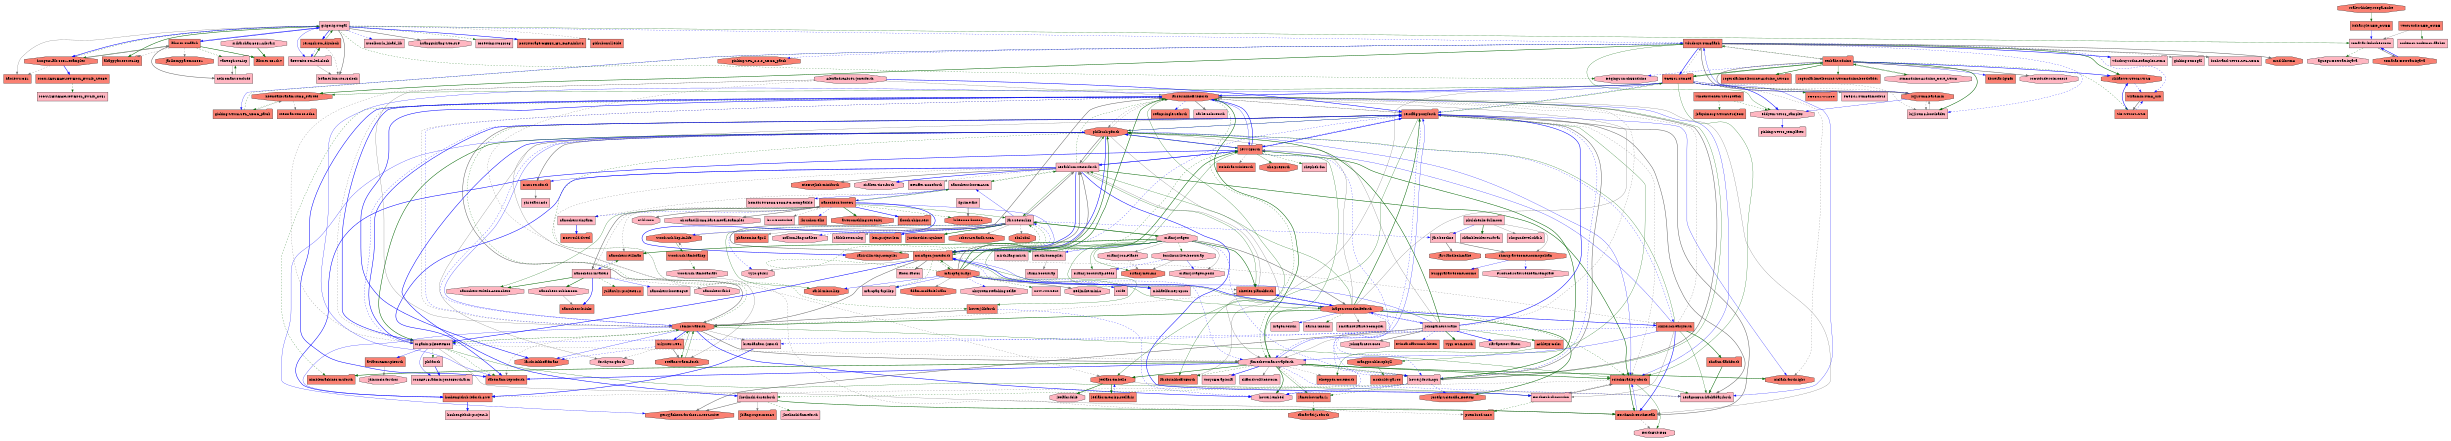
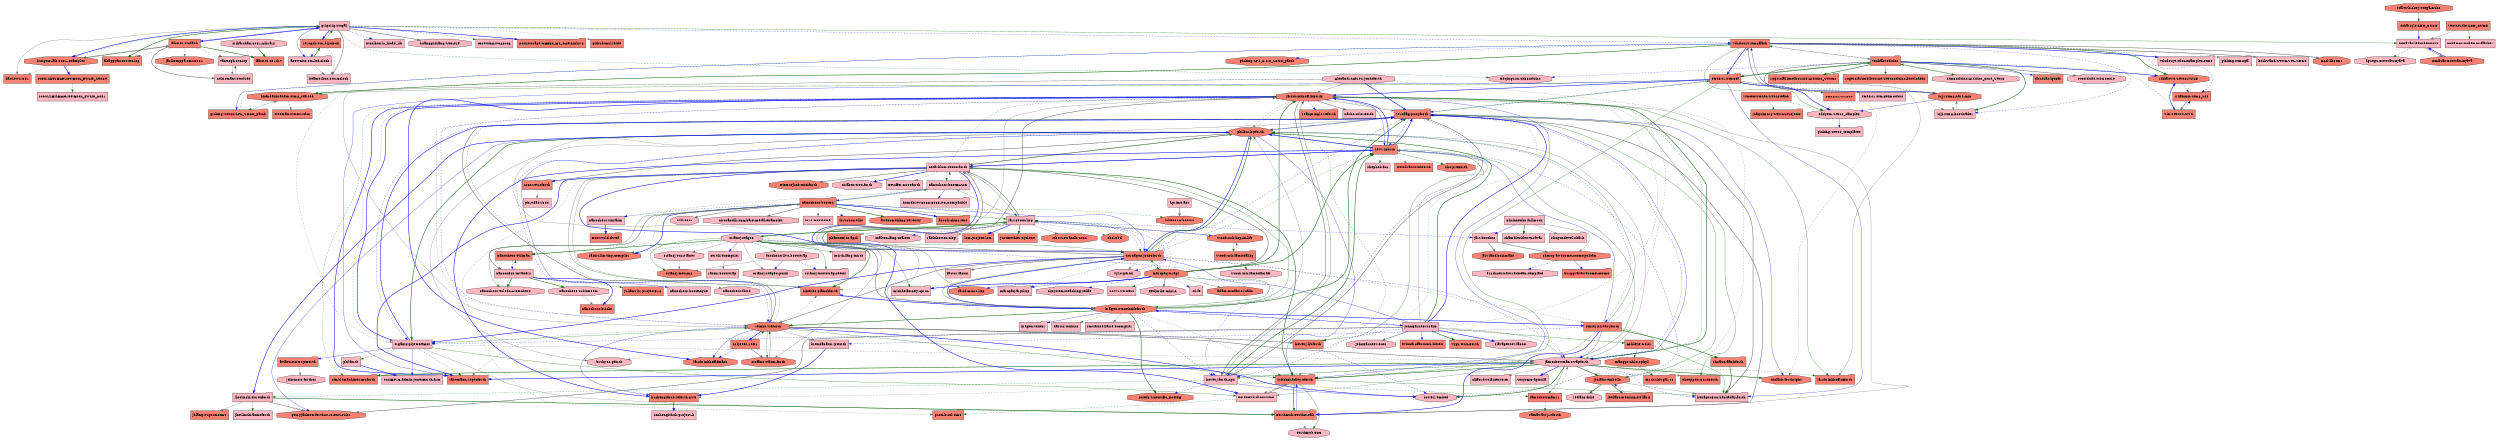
edge "jart/sectorlisp" -> "nanochess/bootBASIC": color blue -> gray40
edge "howerj/libforth" -> "remko/waforth": reversed
